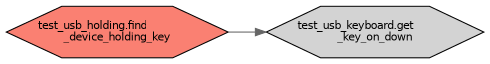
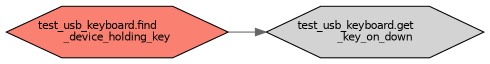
node "test_usb_holding.find _device_holding_key": label "test_usb_holding.find _device_holding_key" -> "test_usb_keyboard.find _device_holding_key"
